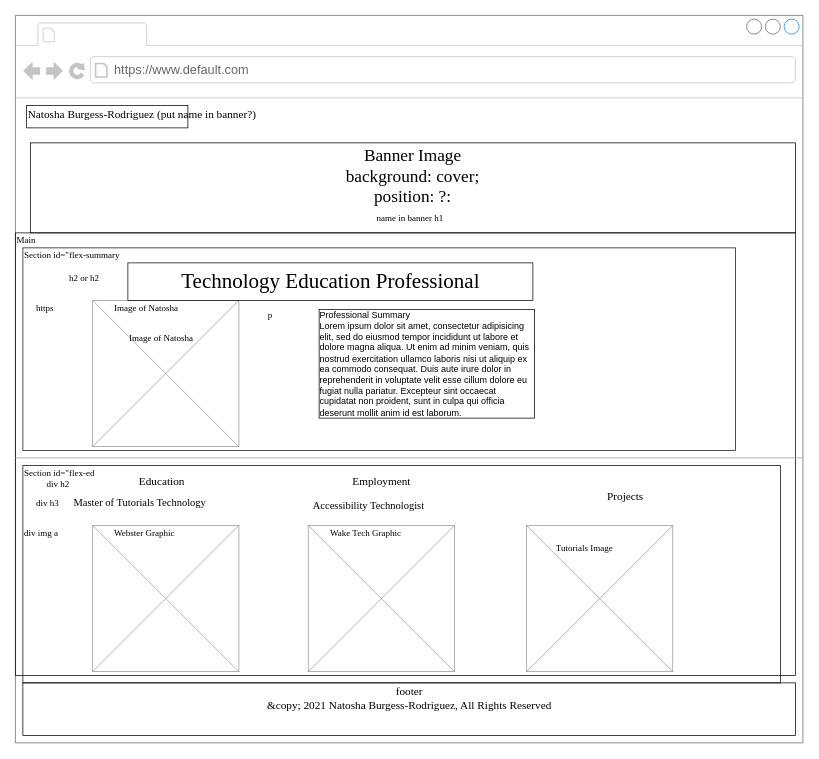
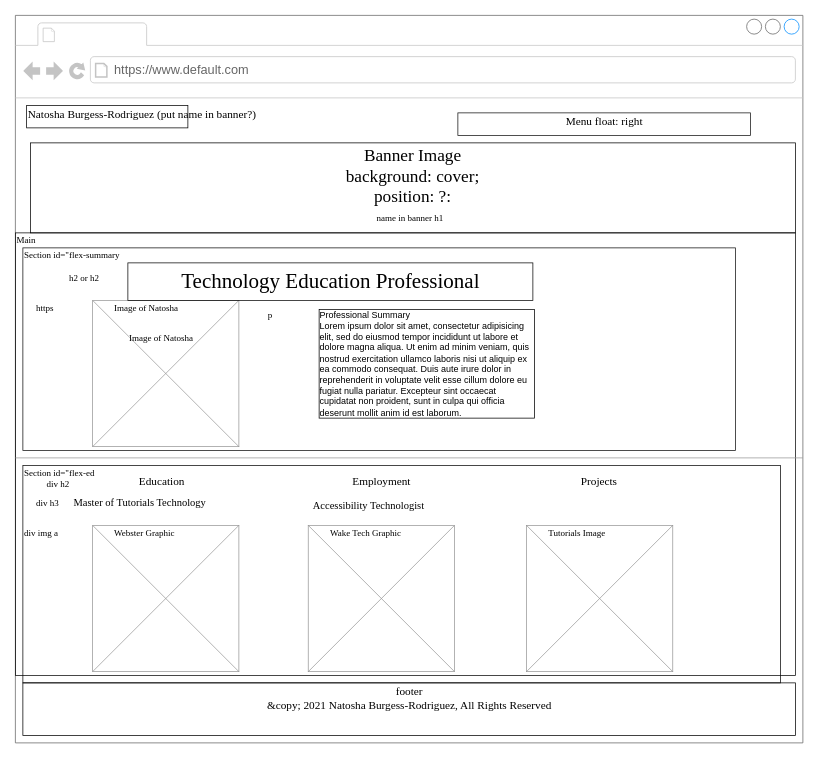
node "Menu float: right": added
node "Projects": moved (625, 499) -> (599, 484)
node "Tutorials Image": moved (603, 548) -> (596, 533)
